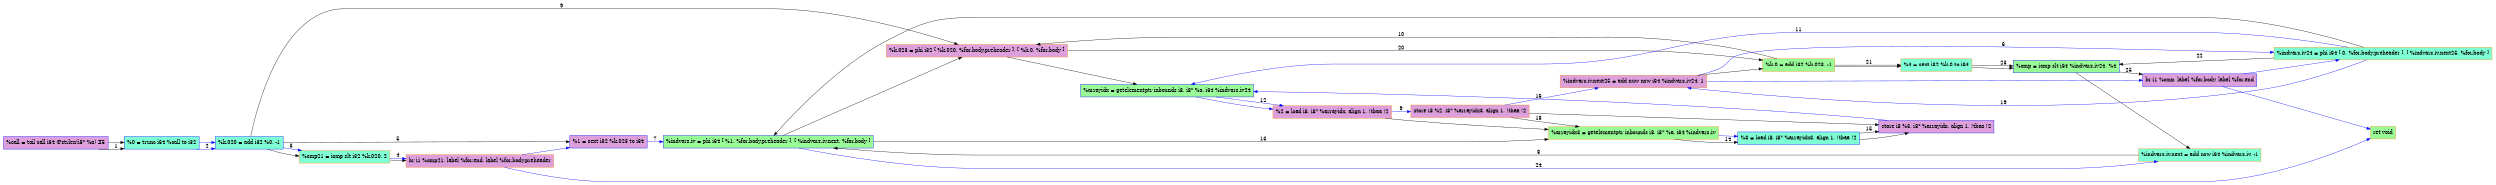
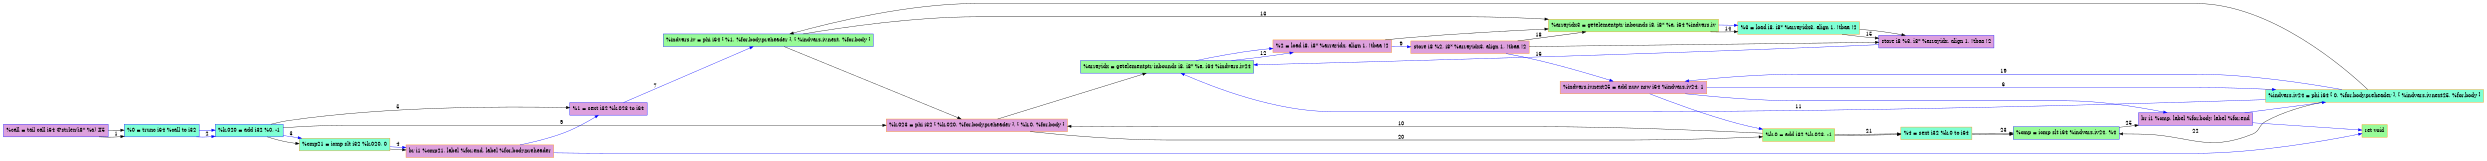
edge "%indvars.iv.next25 = add nuw nsw i64 %indvars.iv24, 1" -> "%k.0 = add i32 %k.023, -1": color black -> blue
node "%3 = load i8, i8* %arrayidx3, align 1, !tbaa !2": color blue -> darkorange
node "%indvars.iv.next = add nsw i64 %indvars.iv, -1": removed
node "%cmp21 = icmp slt i32 %k.020, 2": label "%cmp21 = icmp slt i32 %k.020, 2" -> "%cmp21 = icmp slt i32 %k.020, 0"
